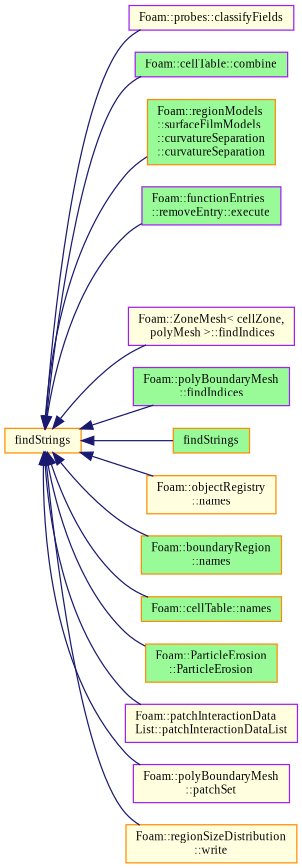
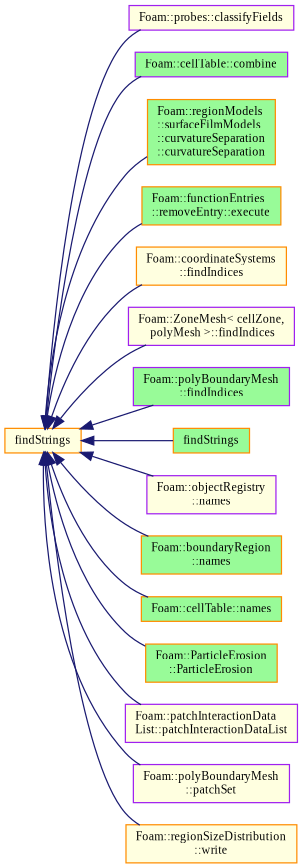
node "Foam::functionEntries ::removeEntry::execute": color purple -> darkorange
node "Foam::coordinateSystems ::findIndices": added
node "Foam::objectRegistry ::names": color darkorange -> purple
